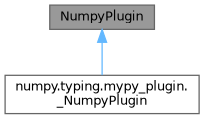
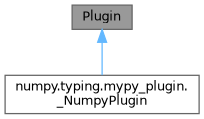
node "NumpyPlugin": label "NumpyPlugin" -> "Plugin"
